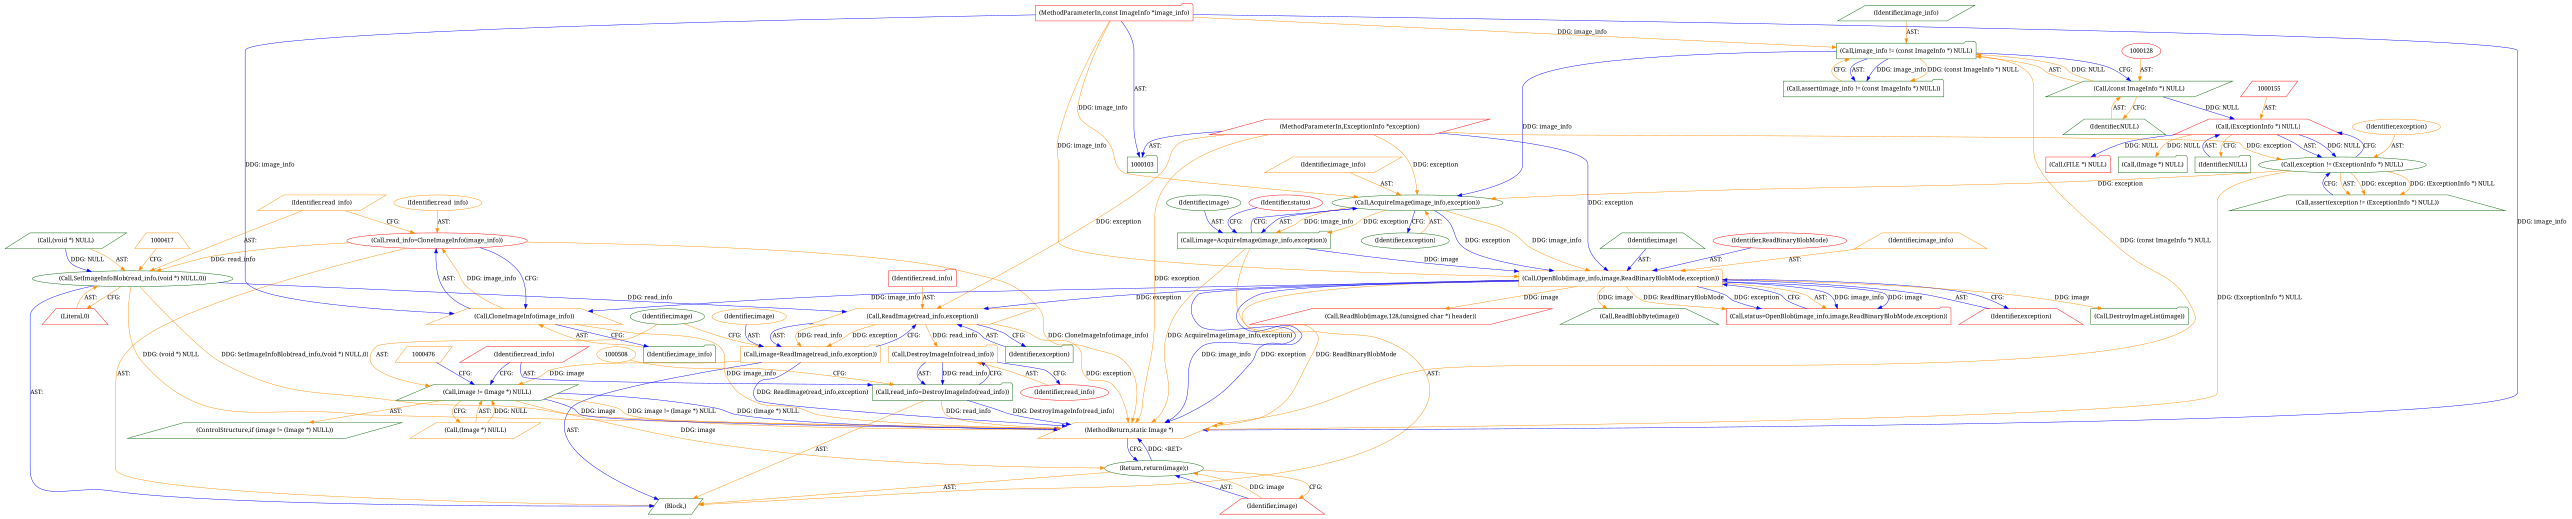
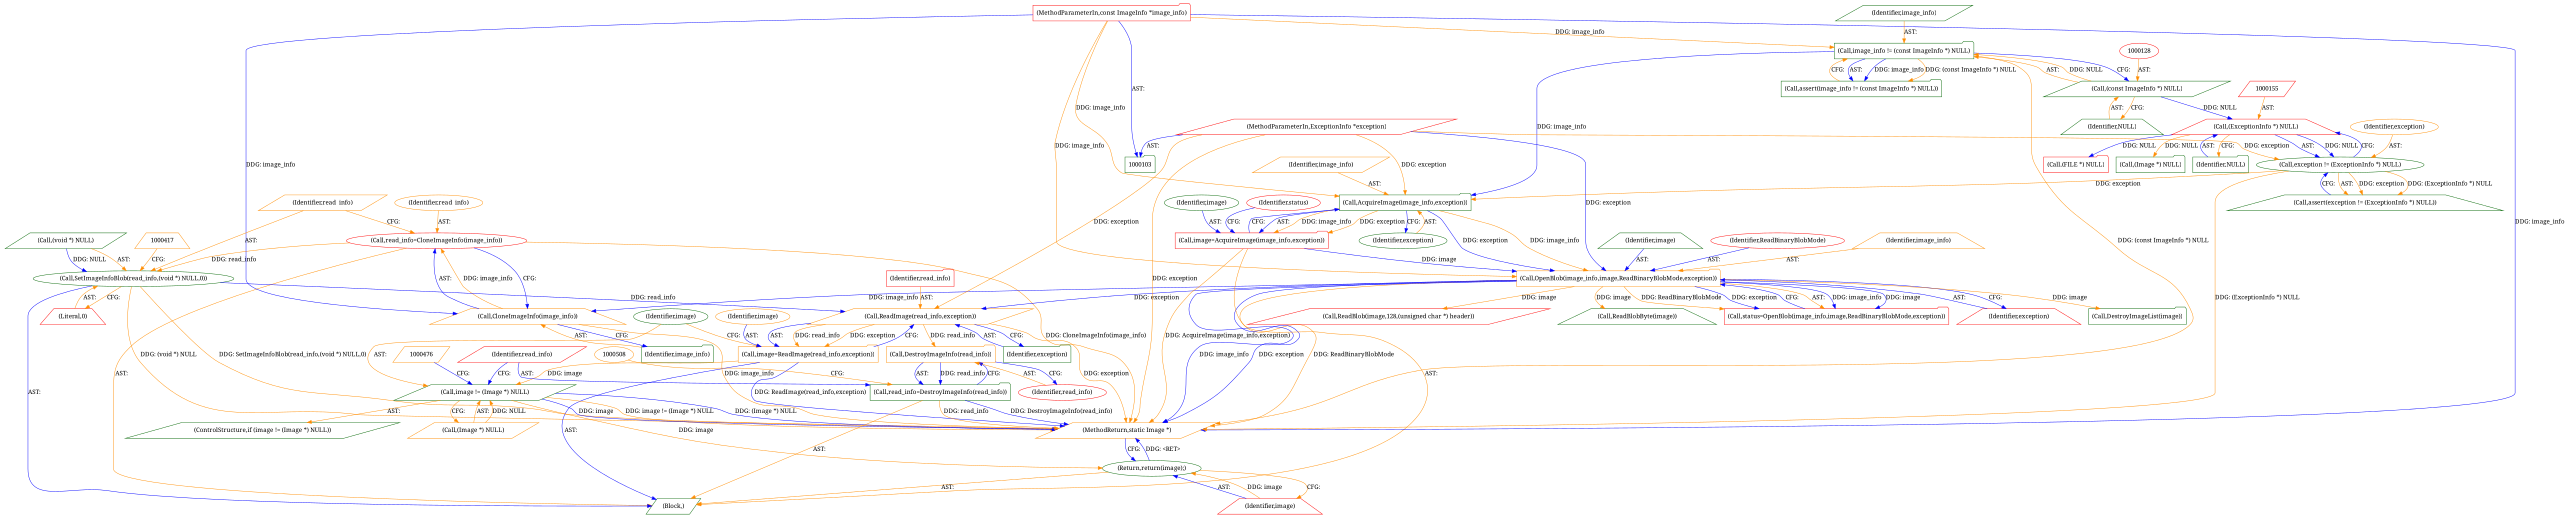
node "(Call,AcquireImage(image_info,exception))": shape ellipse -> folder
node "(Call,image=AcquireImage(image_info,exception))": color darkgreen -> red
